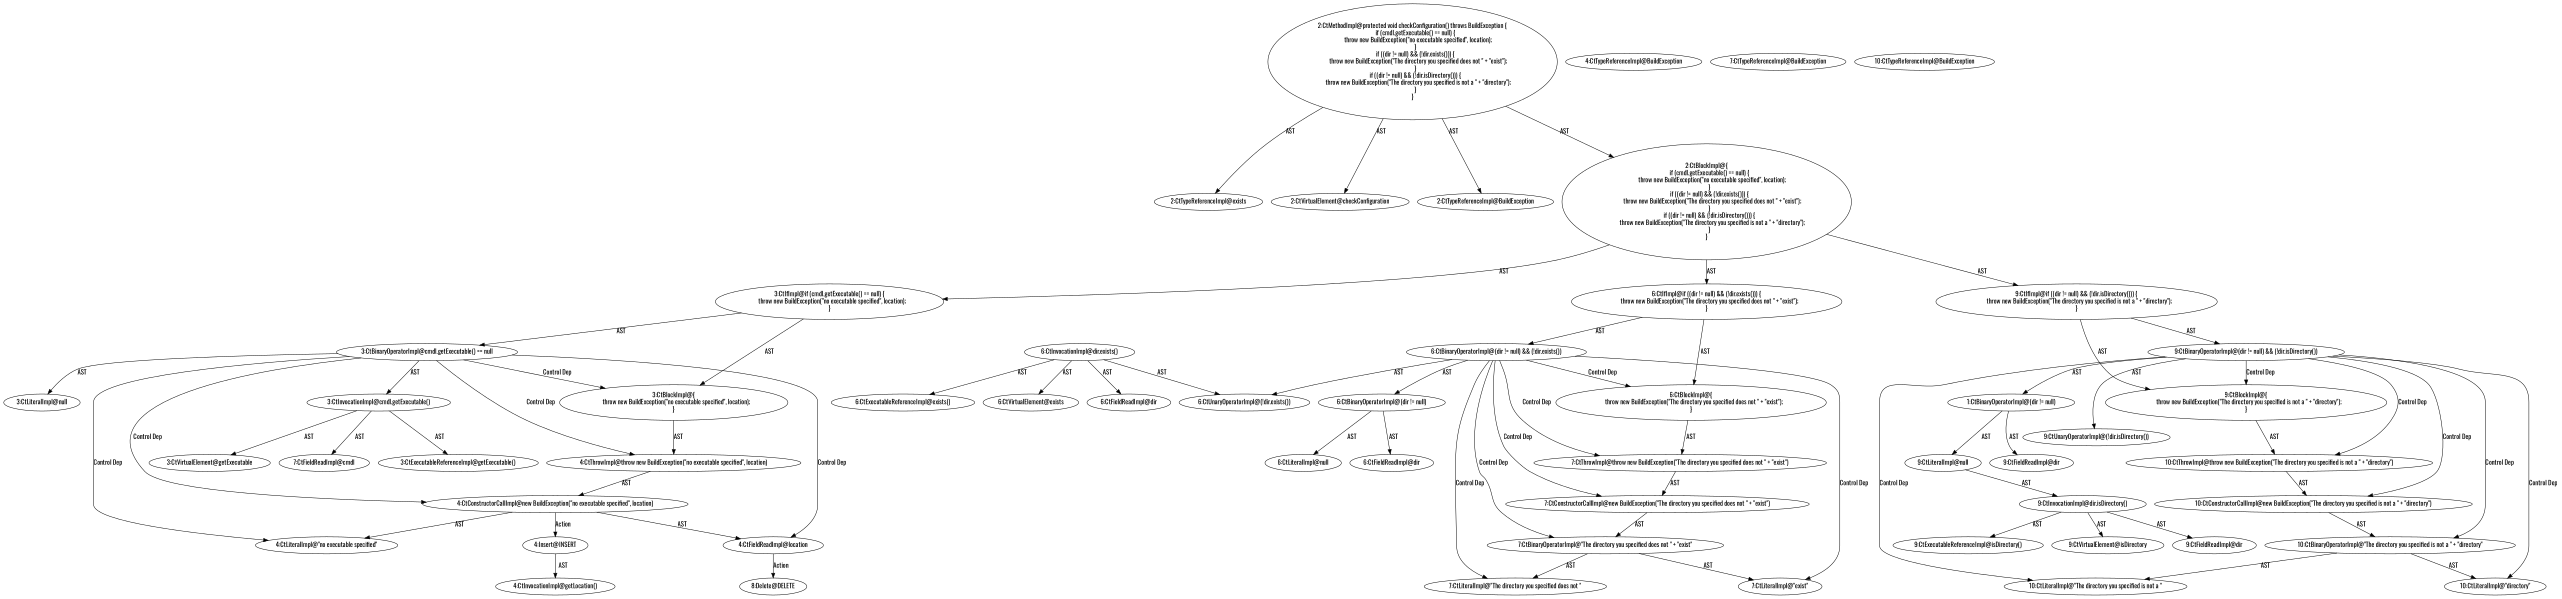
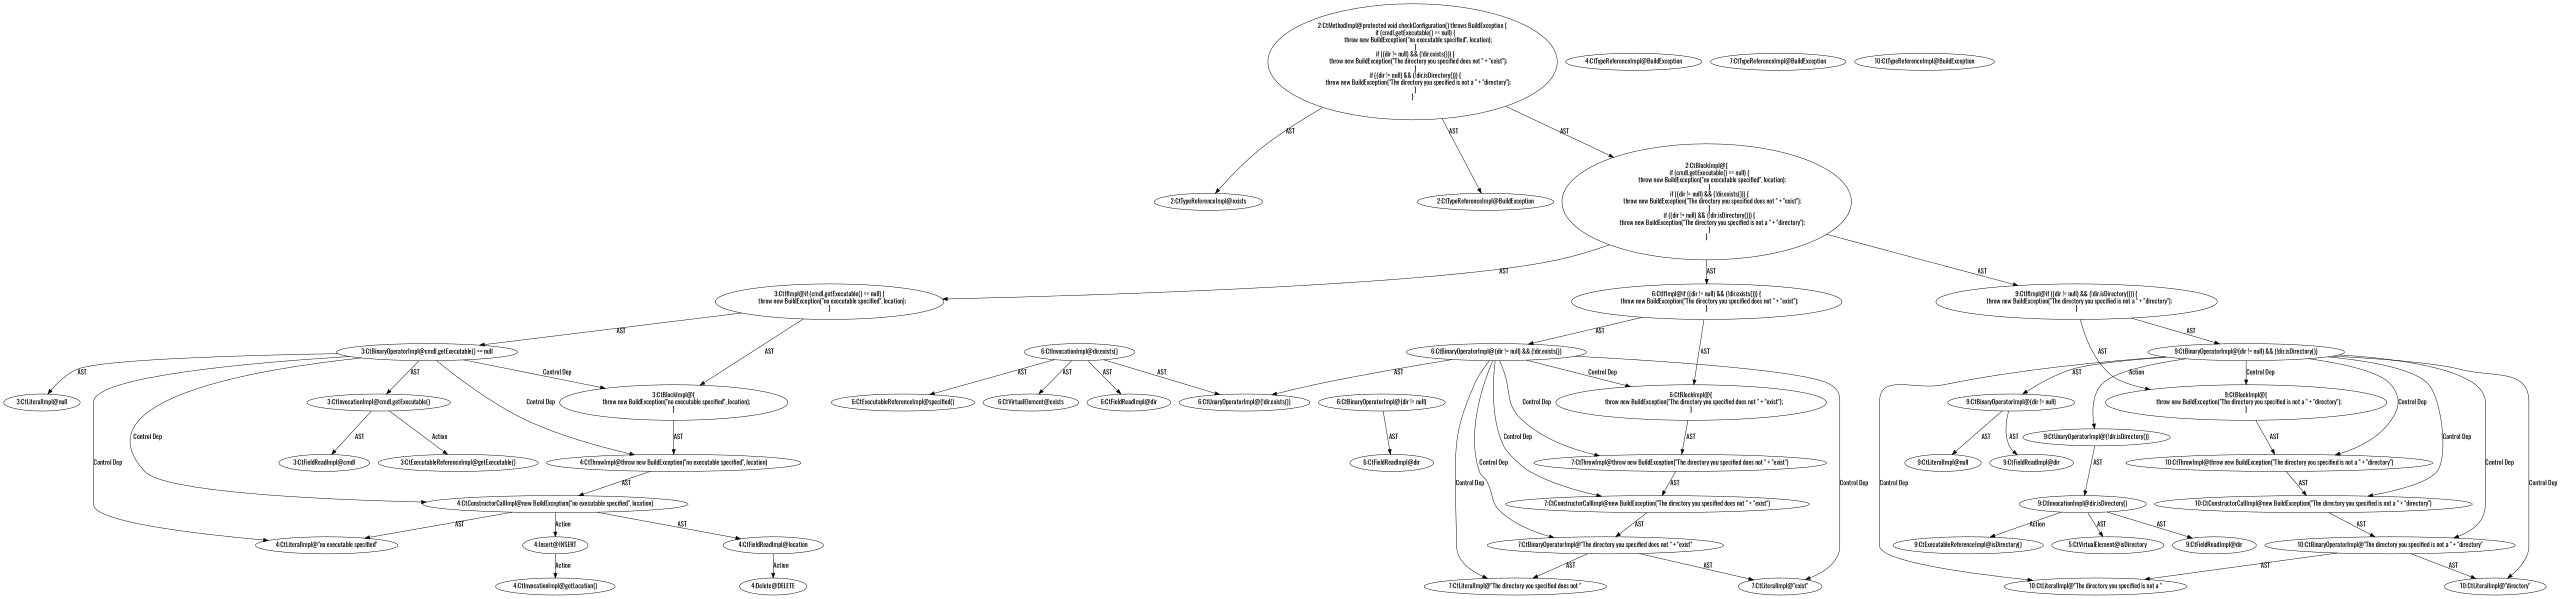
node "2:CtVirtualElement@checkConfiguration": removed
edge "3:CtBinaryOperatorImpl@cmdl.getExecutable() == null" -> "4:CtFieldReadImpl@location": removed, label "Control Dep"
edge "9:CtBinaryOperatorImpl@(dir != null) && (!dir.isDirectory())" -> "9:CtUnaryOperatorImpl@(!dir.isDirectory())": label "AST" -> "Action"
edge "6:CtBinaryOperatorImpl@(dir != null) && (!dir.exists())" -> "6:CtBinaryOperatorImpl@(dir != null)": removed, label "AST"
node "6:CtExecutableReferenceImpl@exists()": label "6:CtExecutableReferenceImpl@exists()" -> "6:CtExecutableReferenceImpl@specified()"
node "1:CtBinaryOperatorImpl@(dir != null)": label "1:CtBinaryOperatorImpl@(dir != null)" -> "9:CtBinaryOperatorImpl@(dir != null)"
edge "3:CtInvocationImpl@cmdl.getExecutable()" -> "3:CtExecutableReferenceImpl@getExecutable()": label "AST" -> "Action"
node "3:CtVirtualElement@getExecutable": removed
node "7:CtFieldReadImpl@cmdl": label "7:CtFieldReadImpl@cmdl" -> "3:CtFieldReadImpl@cmdl"
node "6:CtLiteralImpl@null": removed
edge "9:CtLiteralImpl@null" -> "9:CtInvocationImpl@dir.isDirectory()": now "9:CtUnaryOperatorImpl@(!dir.isDirectory())" -> "9:CtInvocationImpl@dir.isDirectory()"
edge "9:CtInvocationImpl@dir.isDirectory()" -> "9:CtExecutableReferenceImpl@isDirectory()": label "AST" -> "Action"
node "9:CtVirtualElement@isDirectory": label "9:CtVirtualElement@isDirectory" -> "5:CtVirtualElement@isDirectory"
edge "4:Insert@INSERT" -> "4:CtInvocationImpl@getLocation()": label "AST" -> "Action"
node "8:Delete@DELETE": label "8:Delete@DELETE" -> "4:Delete@DELETE"
